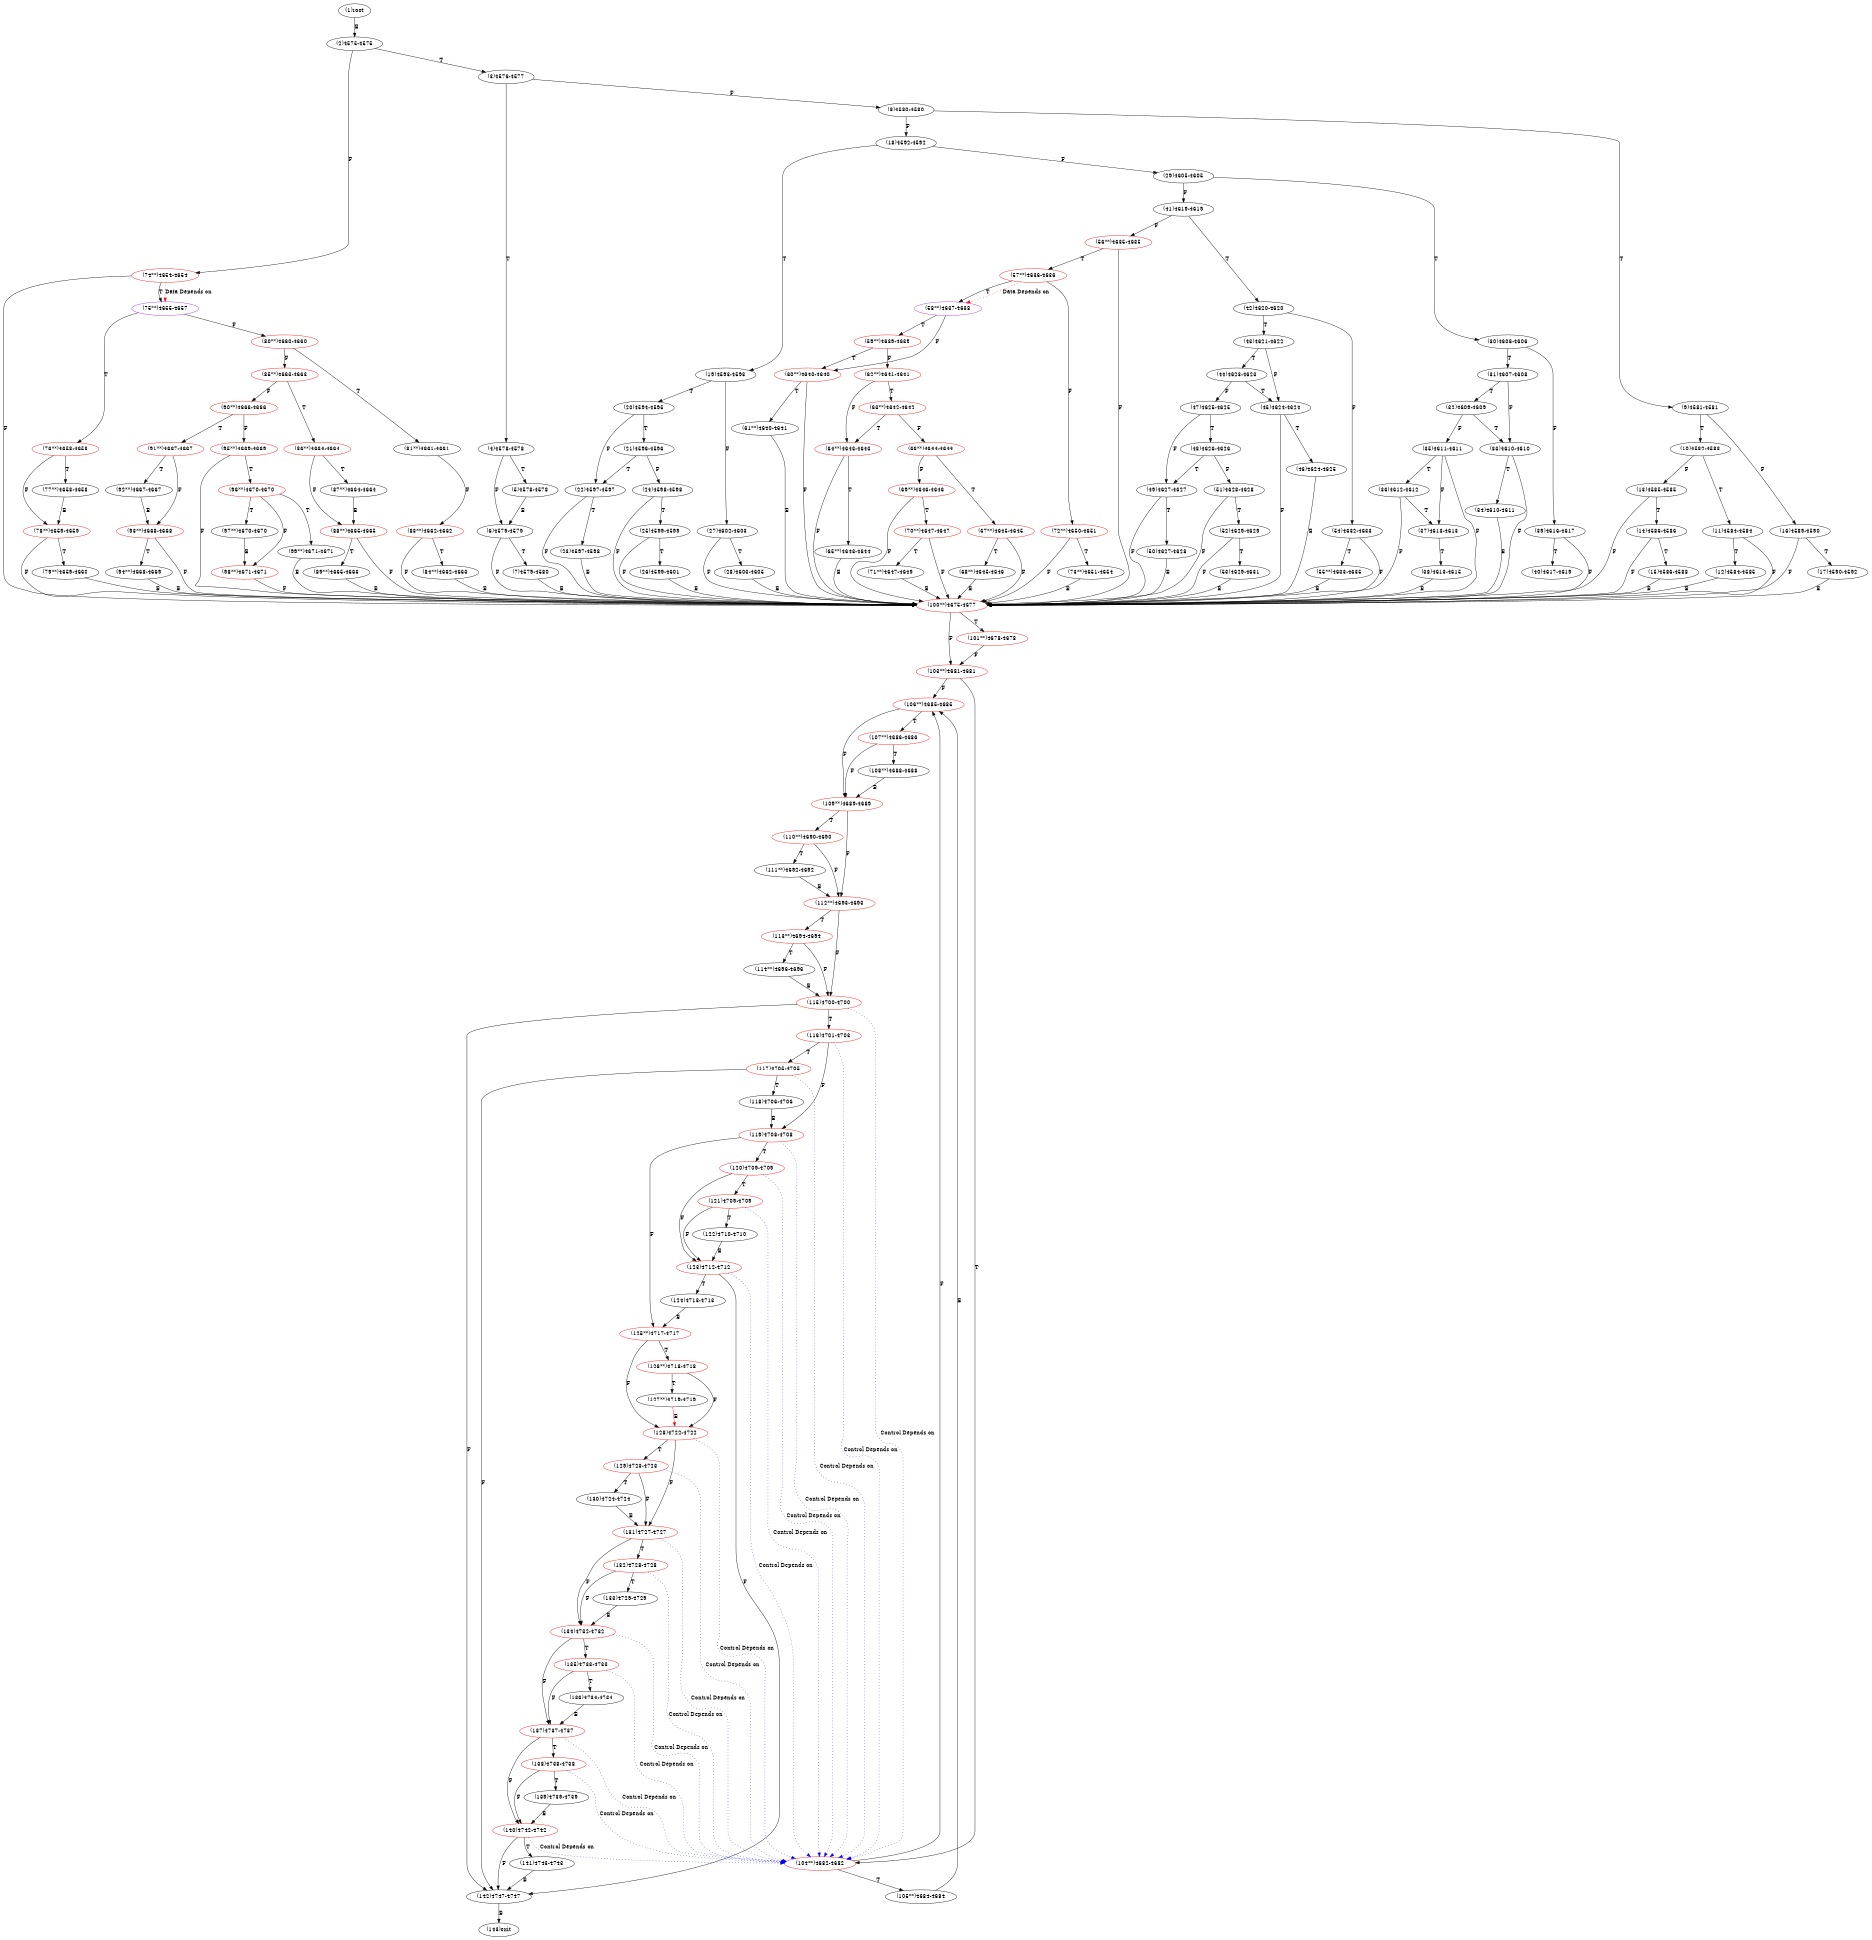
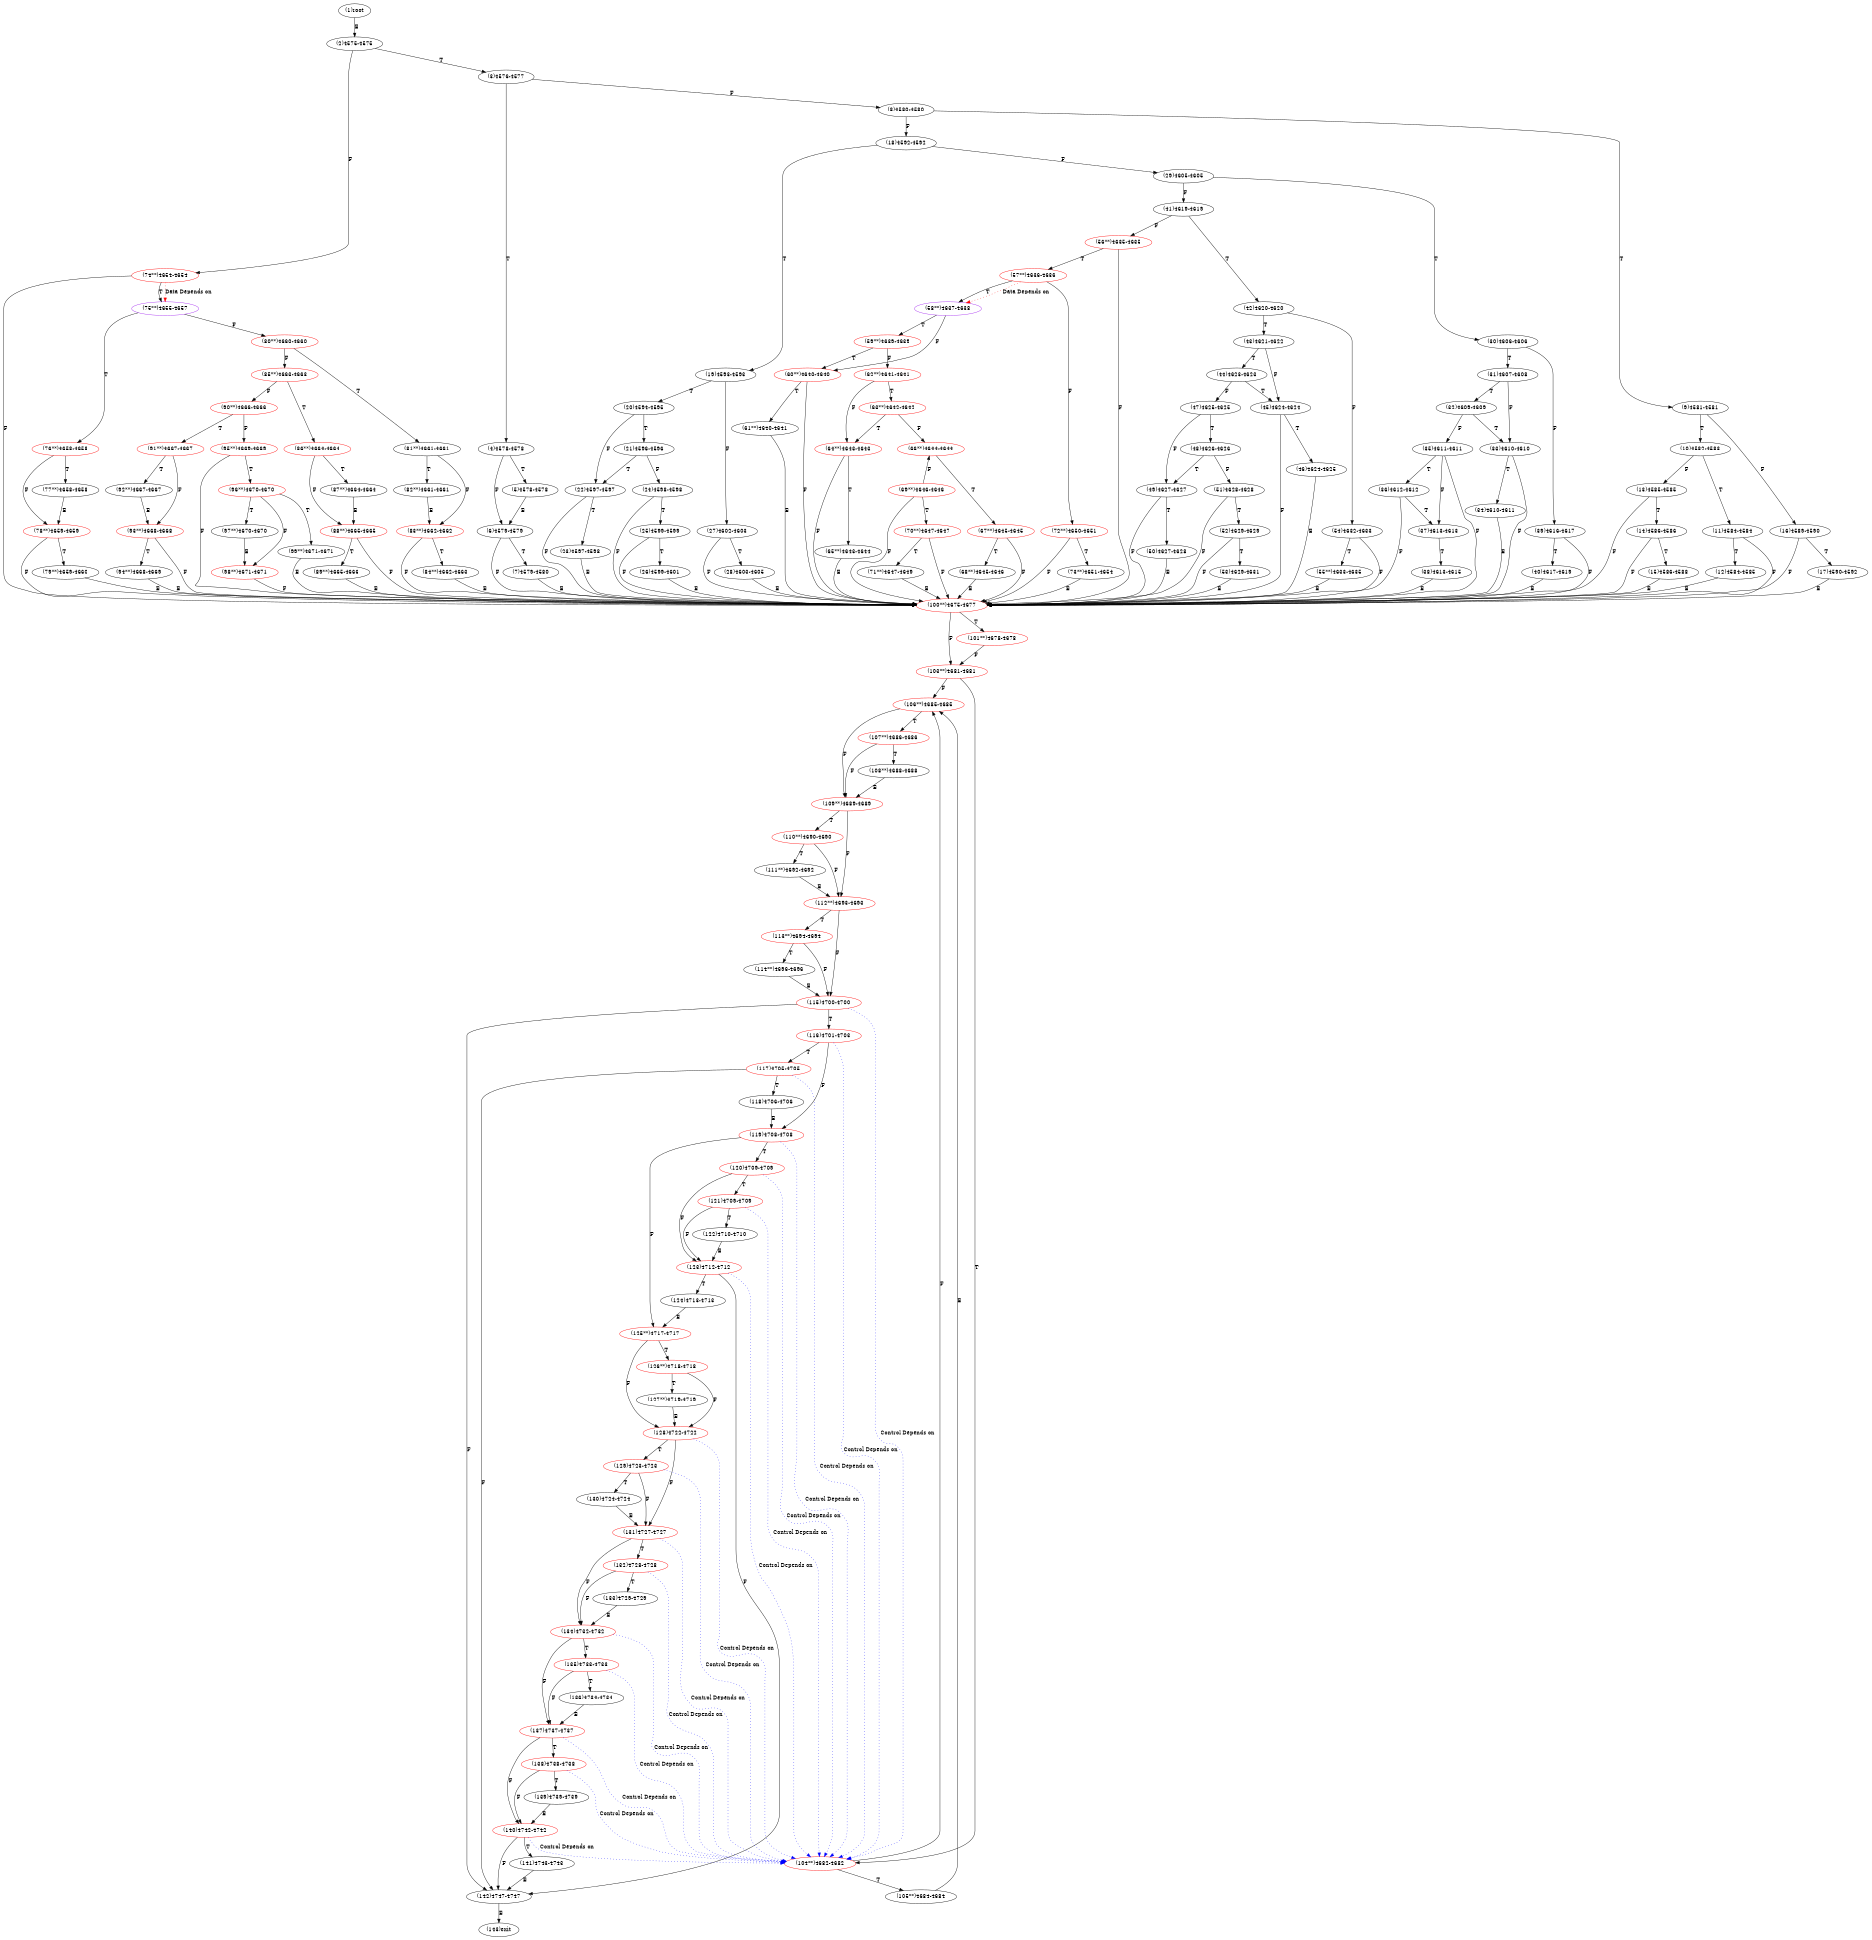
edge "(66**)4644-4644" -> "(69**)4646-4646": reversed
node "(82**)4661-4661": added
edge "(40)4617-4619" -> "(100**)4675-4677": added, label "E"
edge "(127**)4719-4719" -> "(128)4722-4722": color red -> black
